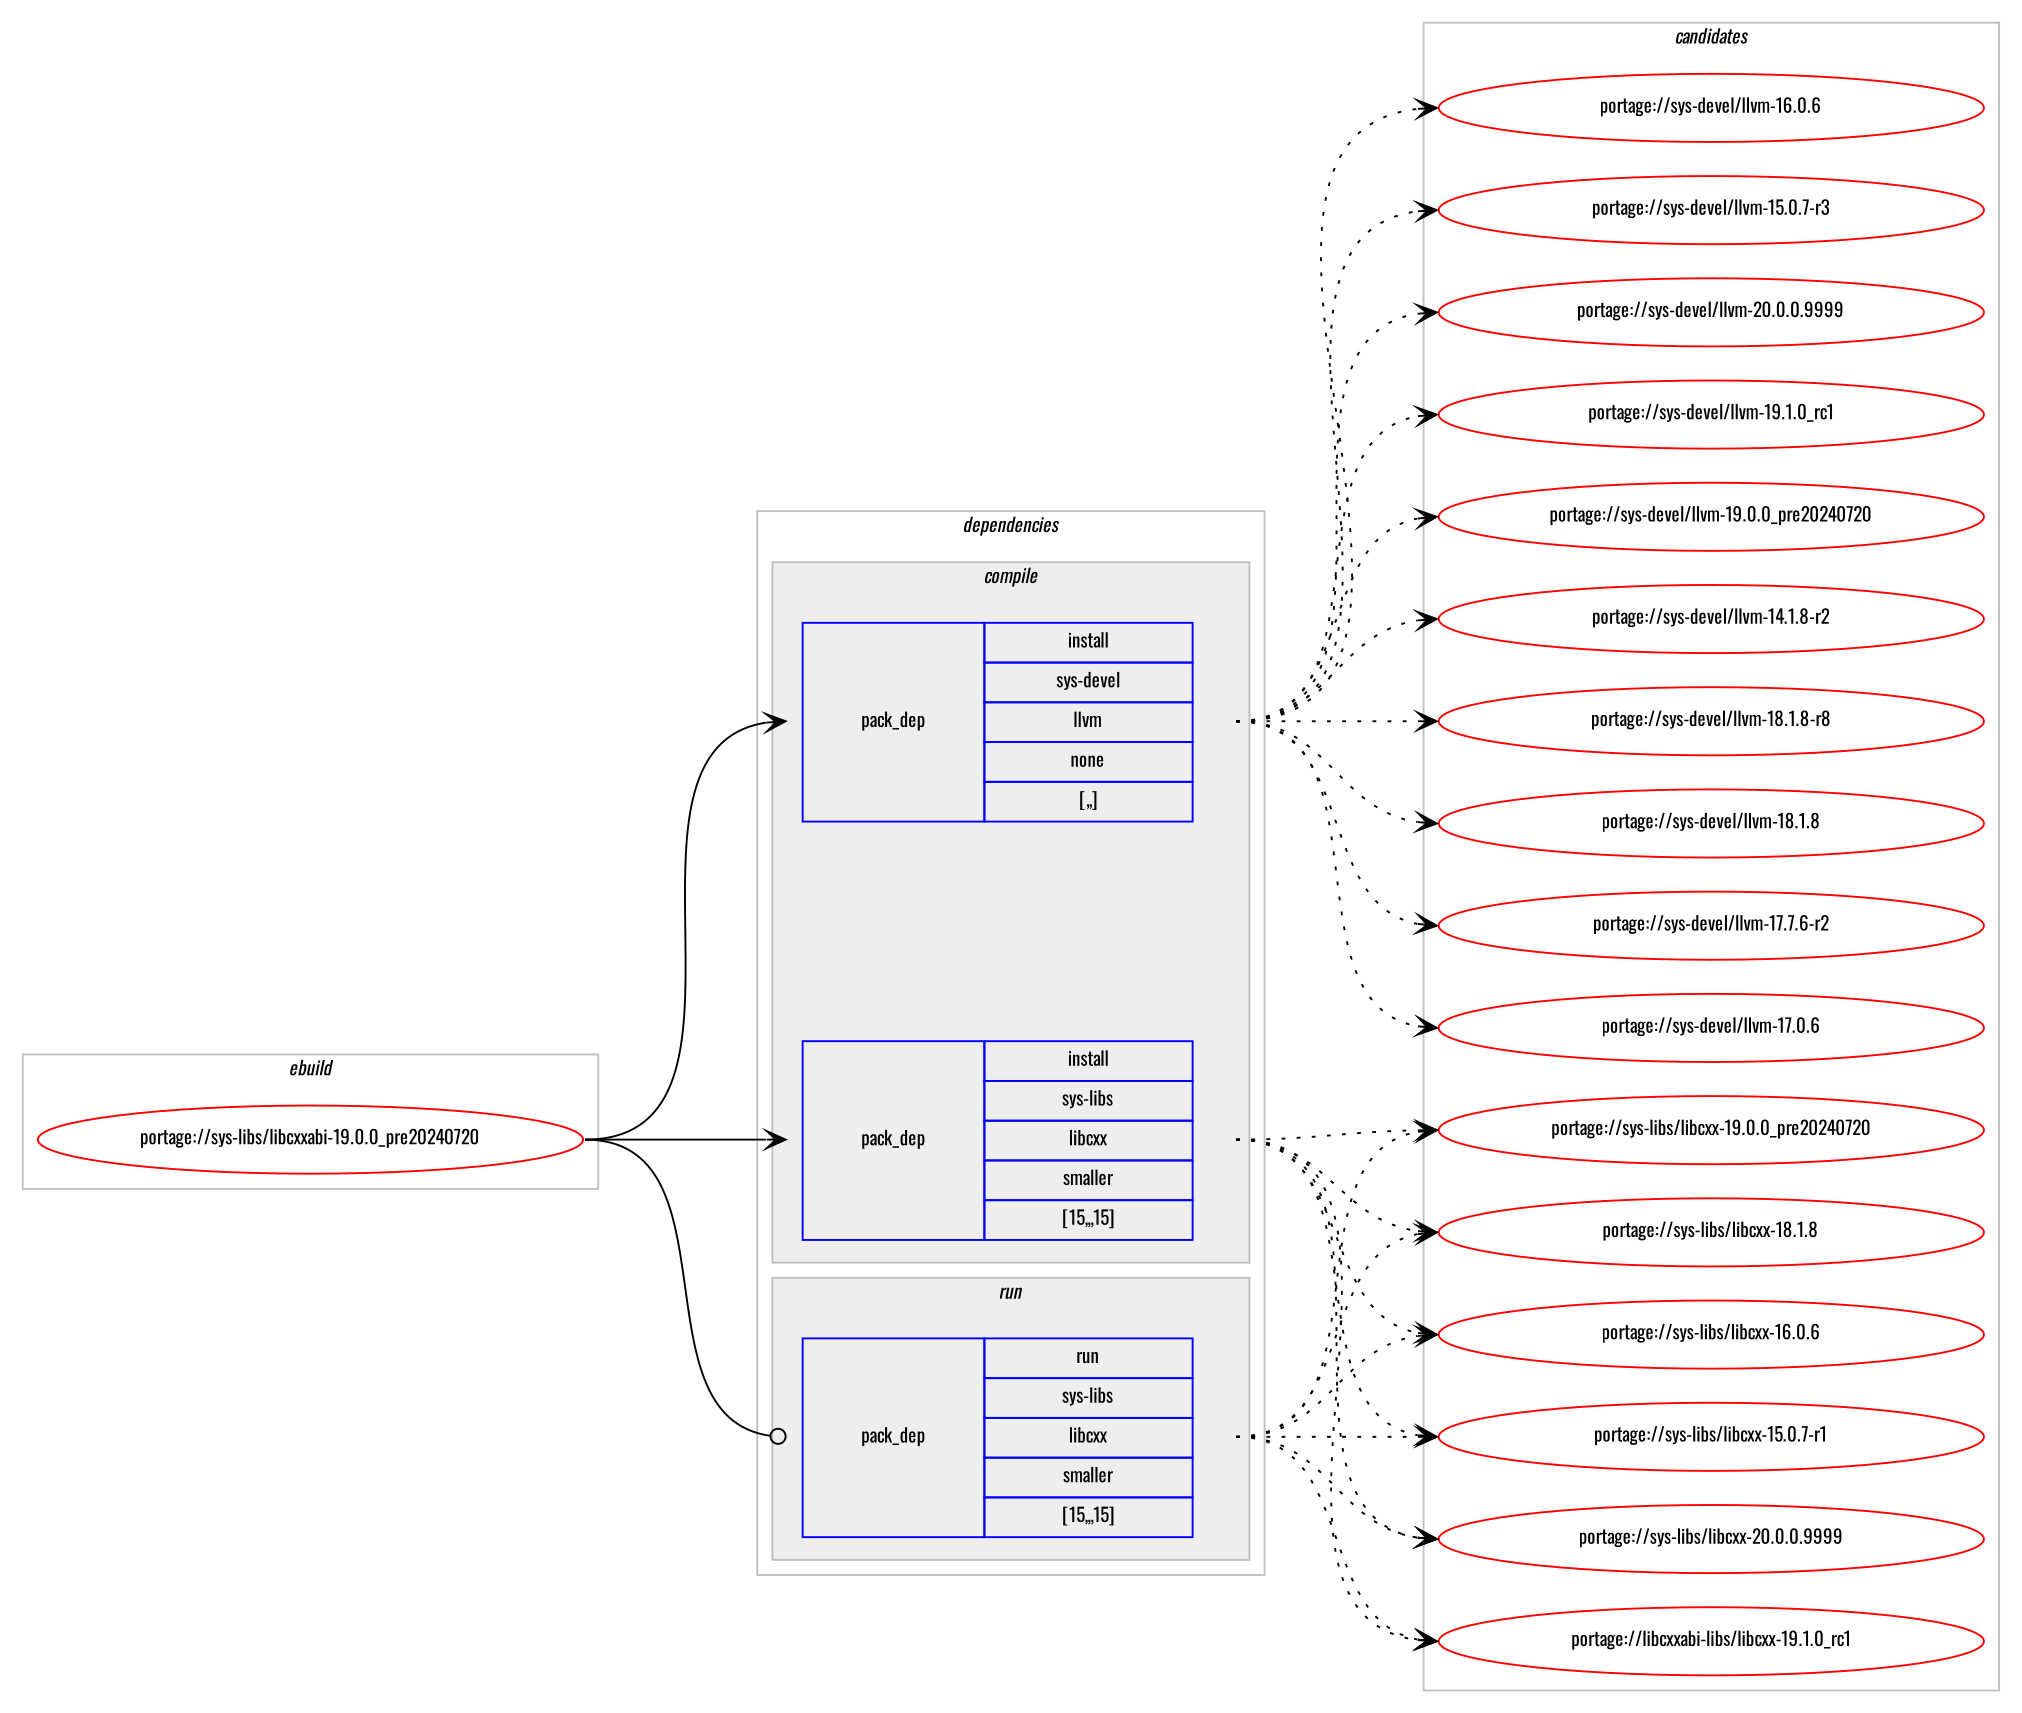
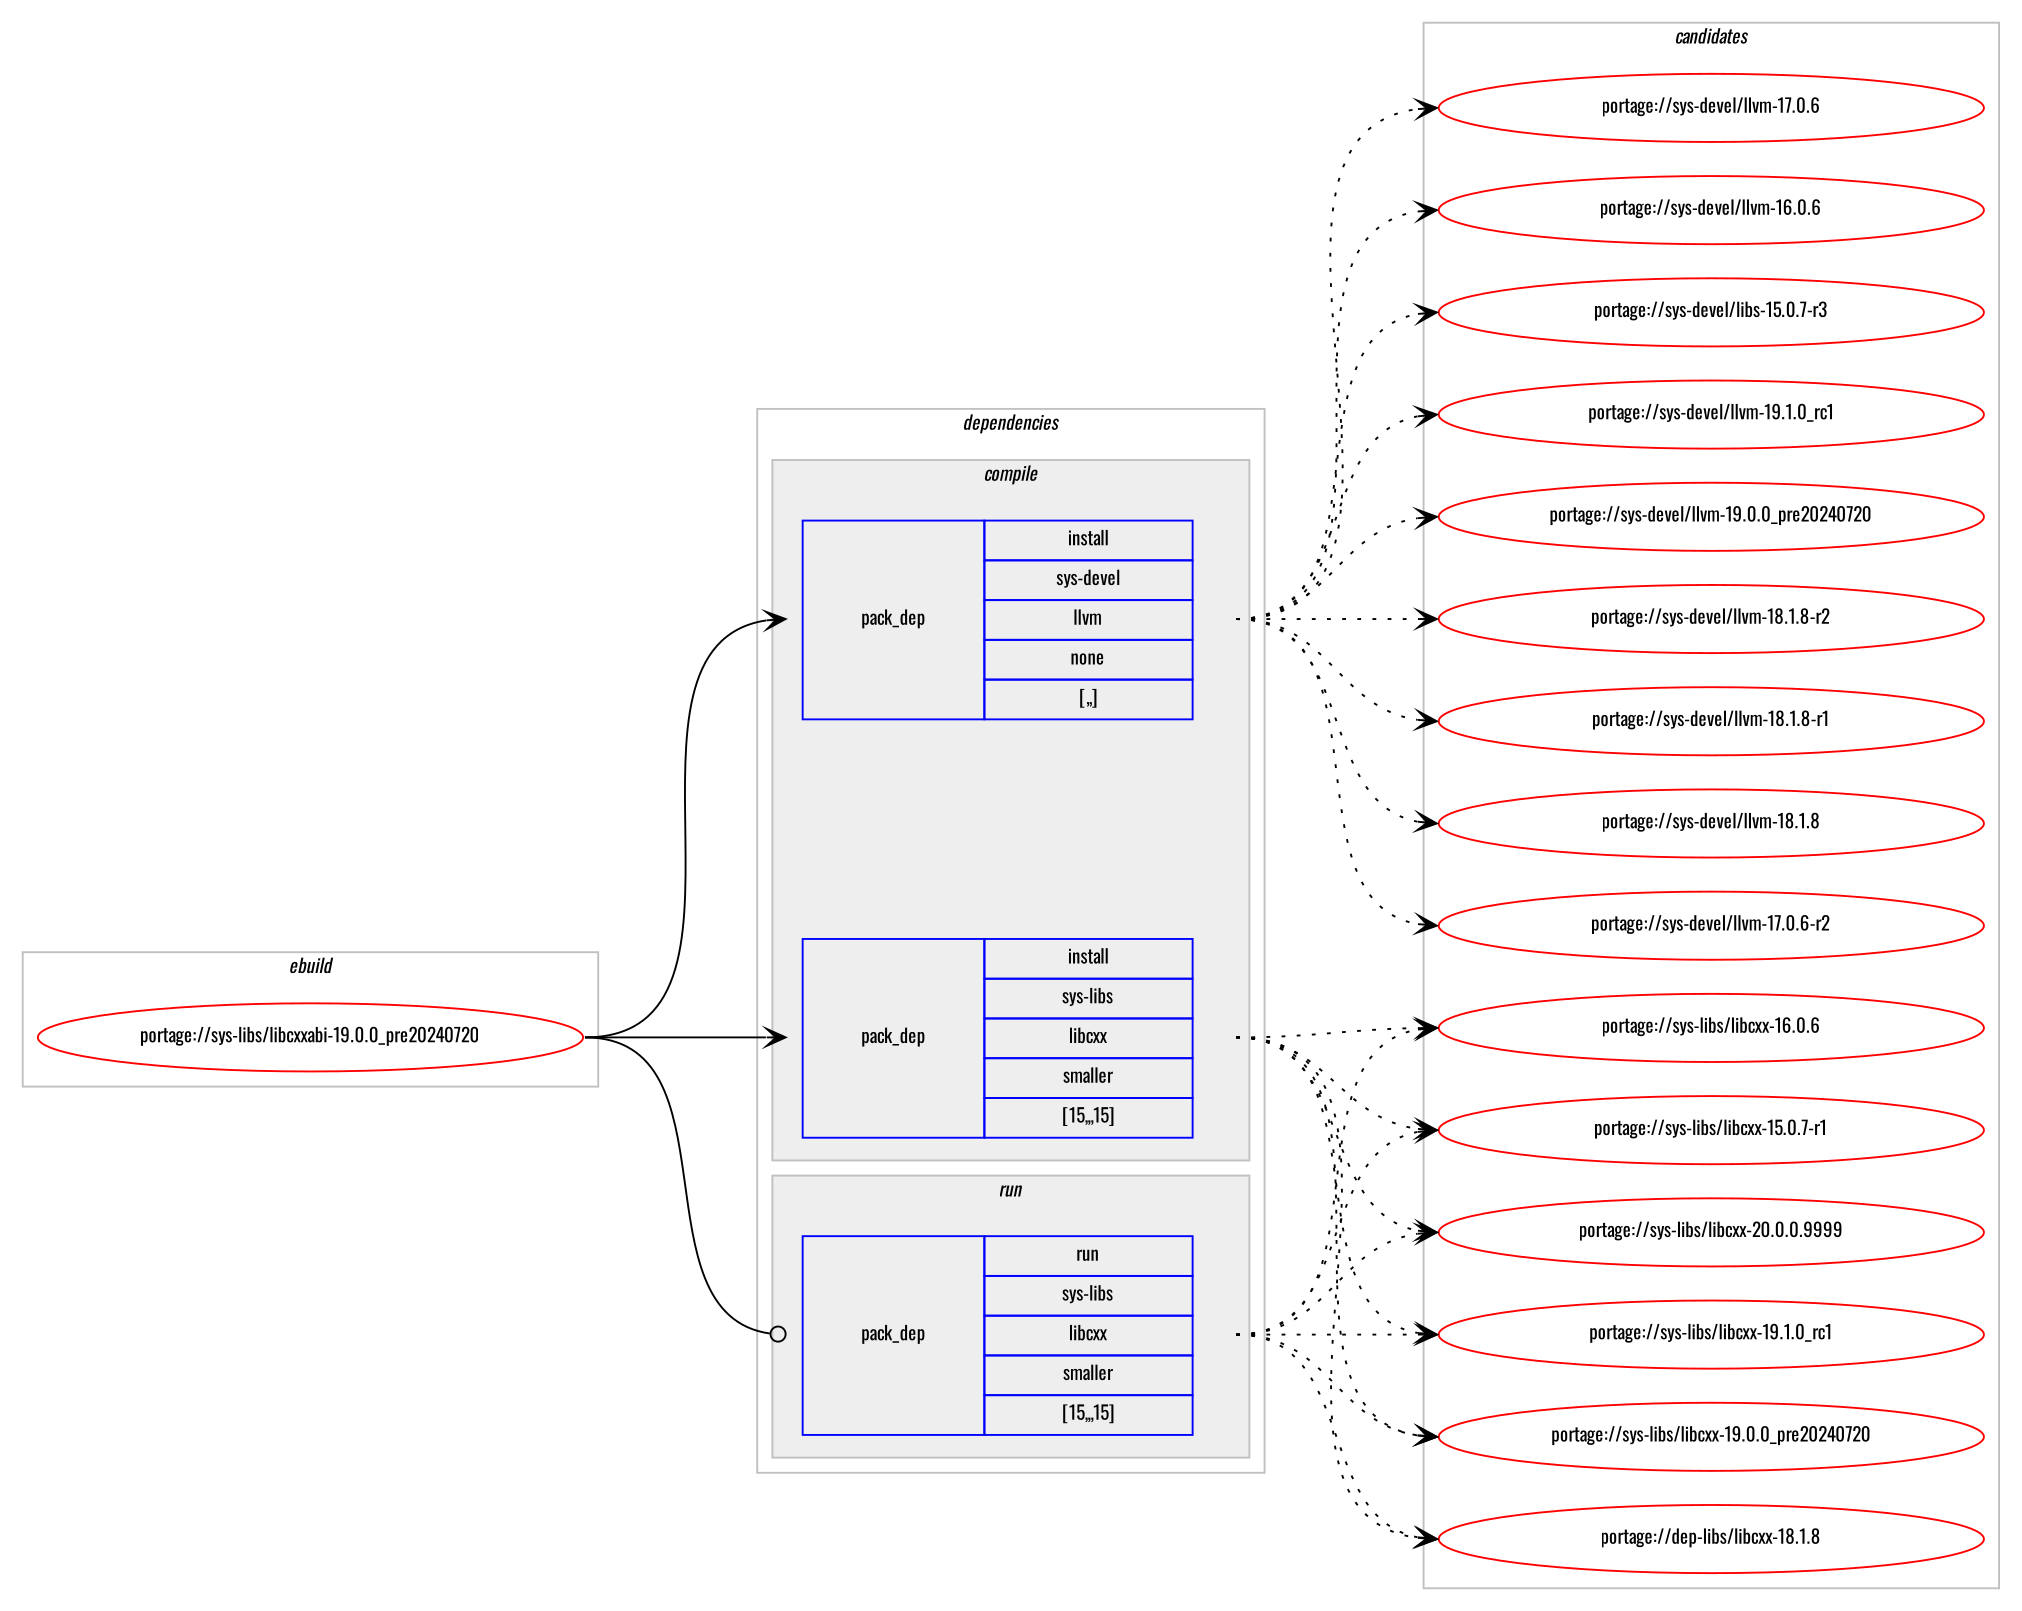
node "portage://sys-devel/llvm-15.0.7-r3": label "portage://sys-devel/llvm-15.0.7-r3" -> "portage://sys-devel/libs-15.0.7-r3"
node "portage://sys-devel/llvm-20.0.0.9999": removed
node "portage://sys-devel/llvm-14.1.8-r2": label "portage://sys-devel/llvm-14.1.8-r2" -> "portage://sys-devel/llvm-18.1.8-r2"
node "portage://sys-devel/llvm-18.1.8-r8": label "portage://sys-devel/llvm-18.1.8-r8" -> "portage://sys-devel/llvm-18.1.8-r1"
node "portage://sys-devel/llvm-17.7.6-r2": label "portage://sys-devel/llvm-17.7.6-r2" -> "portage://sys-devel/llvm-17.0.6-r2"
node "portage://sys-libs/libcxx-18.1.8": label "portage://sys-libs/libcxx-18.1.8" -> "portage://dep-libs/libcxx-18.1.8"
node "portage://libcxxabi-libs/libcxx-19.1.0_rc1": label "portage://libcxxabi-libs/libcxx-19.1.0_rc1" -> "portage://sys-libs/libcxx-19.1.0_rc1"
